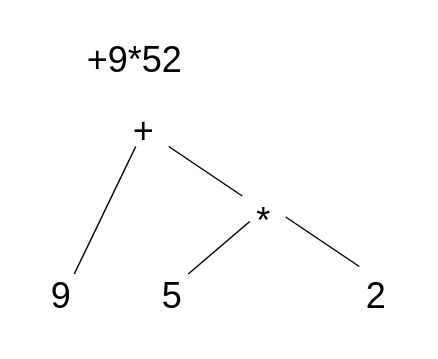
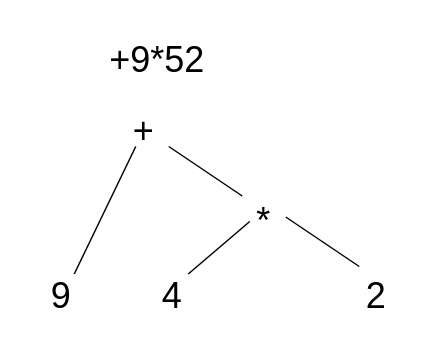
node "+9*52": moved (134, 61) -> (157, 61)
node "5": label "5" -> "4"
